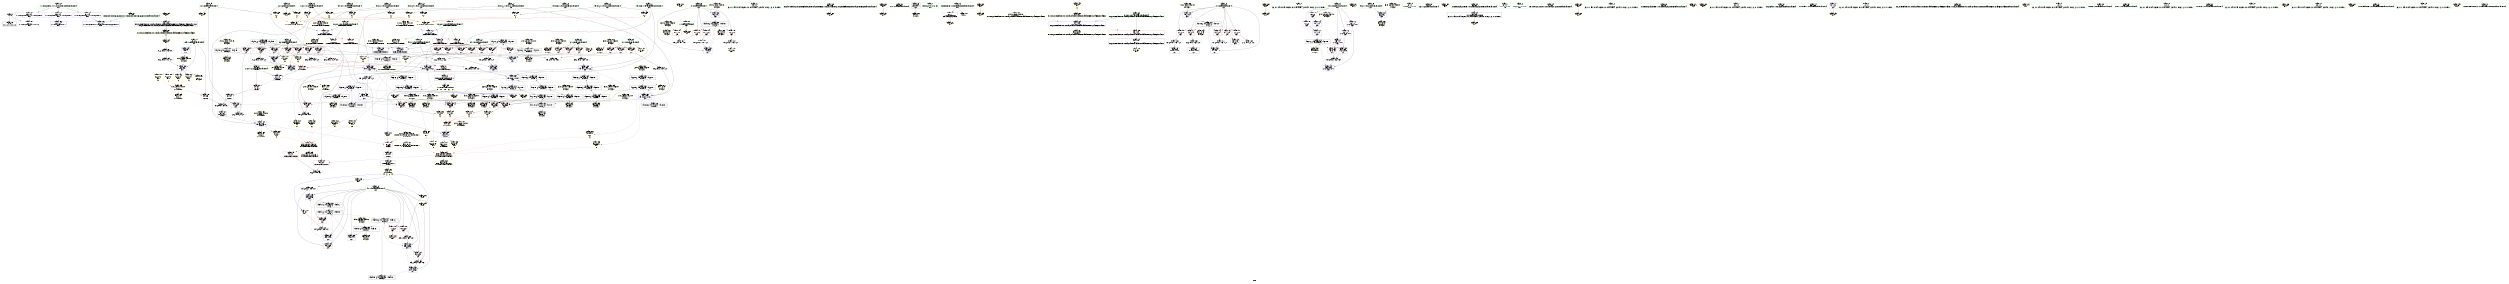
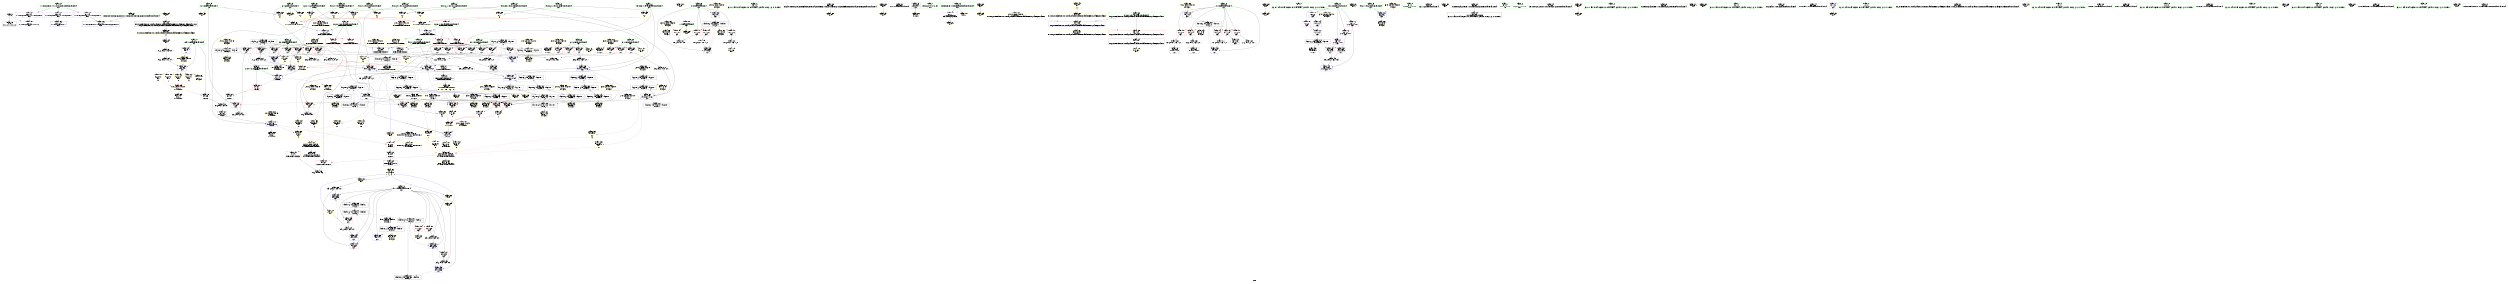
node "NodeID: 173": removed
